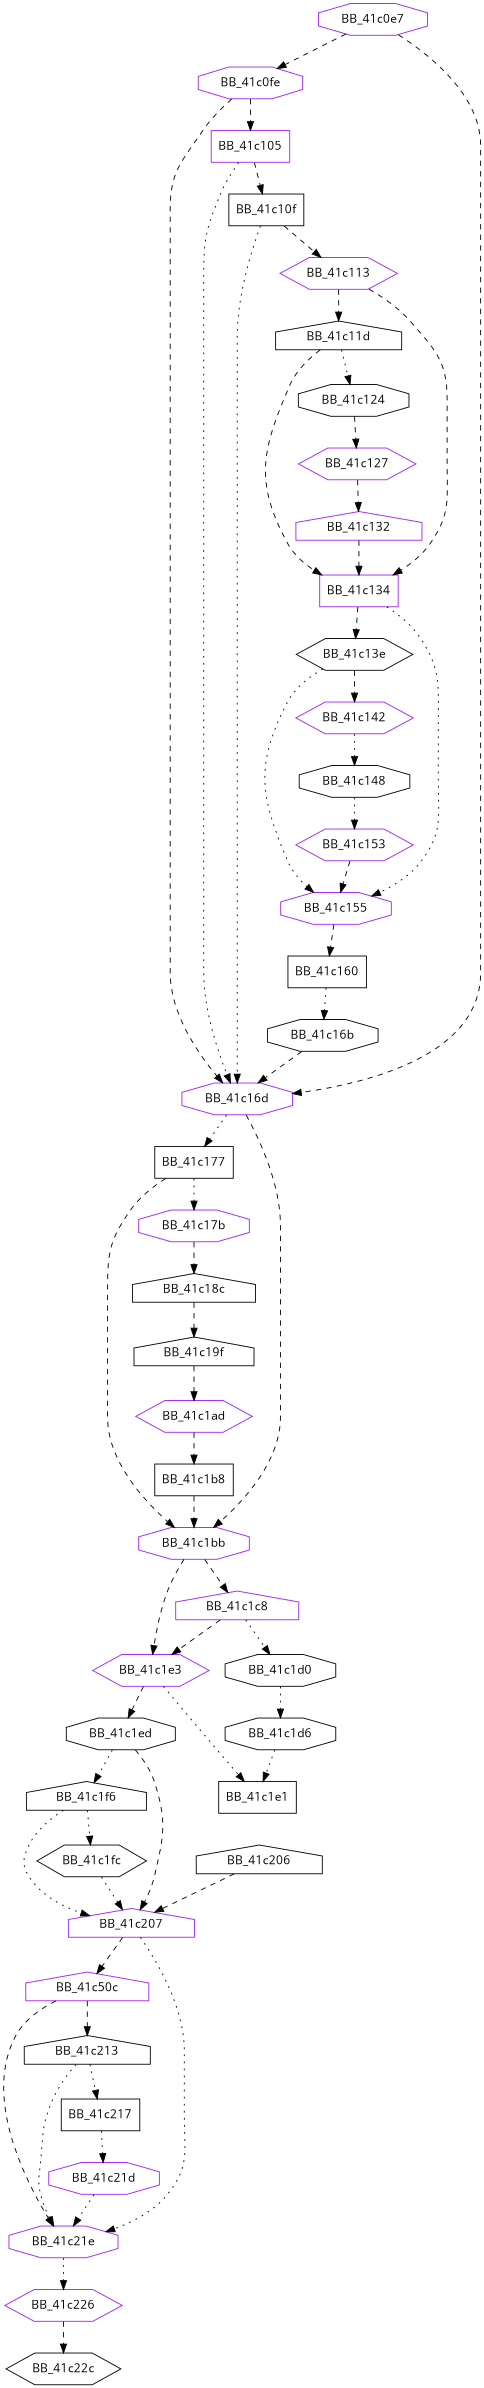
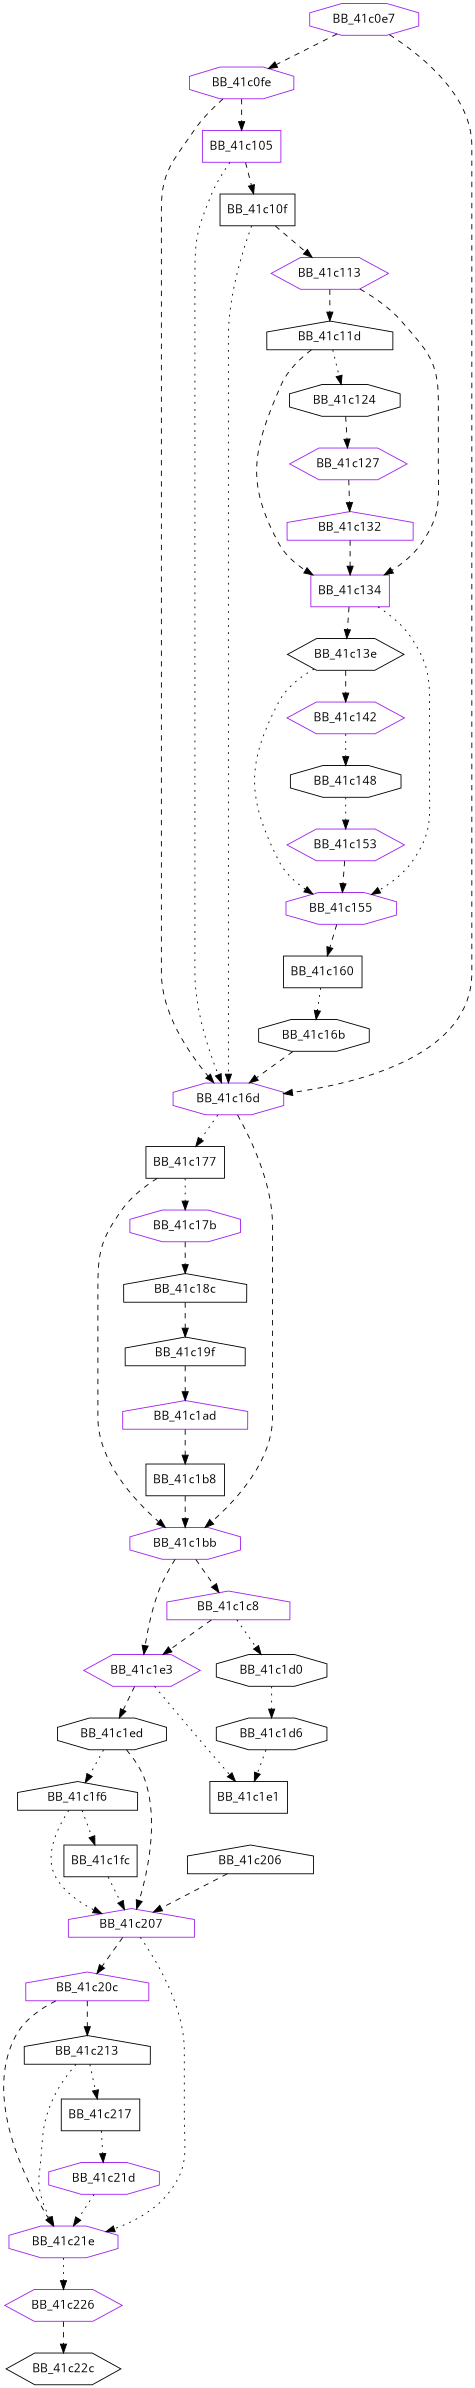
node "BB_41c1ad": shape hexagon -> house
node "BB_41c1fc": shape hexagon -> box
node "BB_41c50c": label "BB_41c50c" -> "BB_41c20c"
